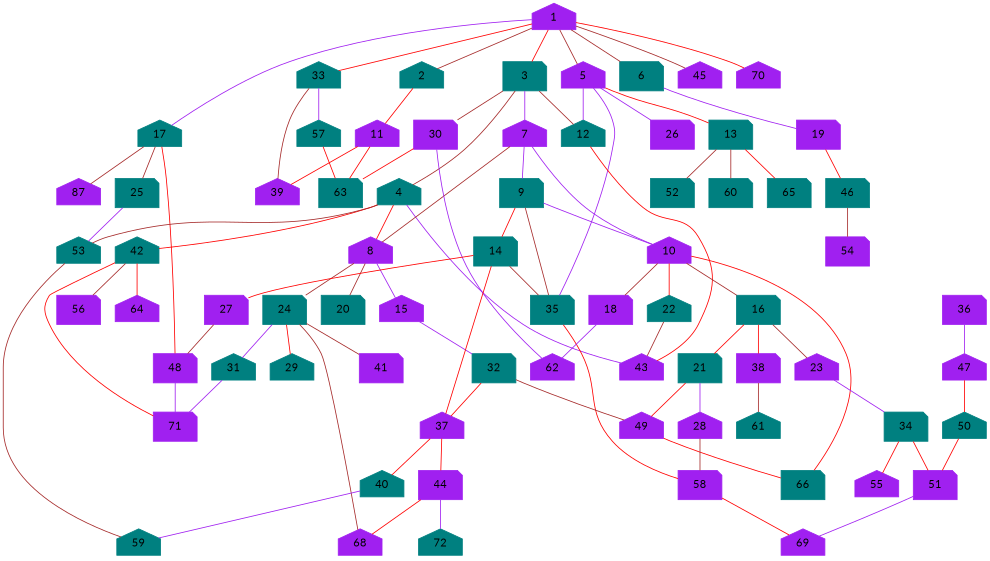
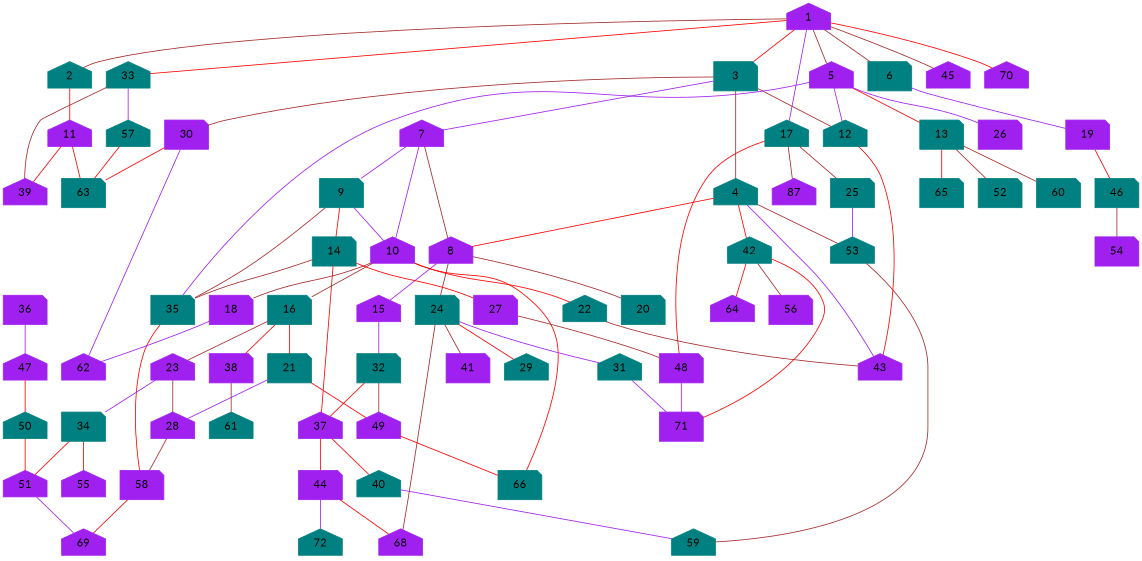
edge "23" -- "28": added
node "51": shape note -> house
